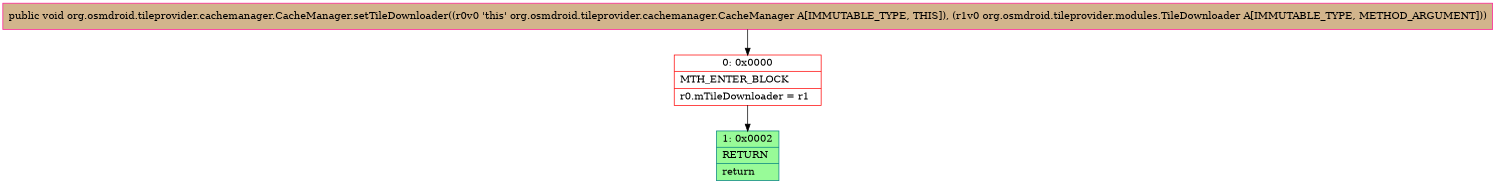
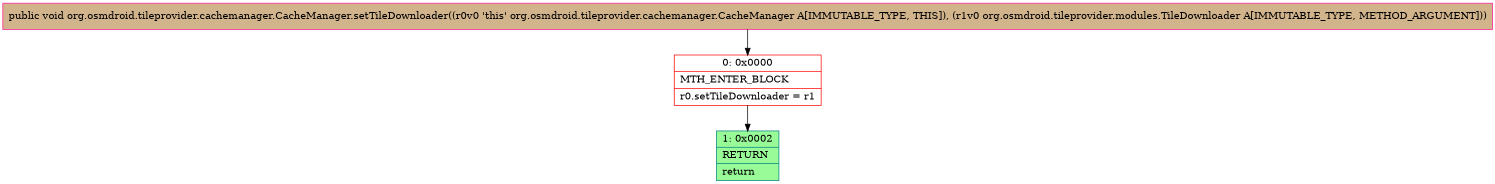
node "0: 0x0000": text "r0.mTileDownloader = r1" -> "r0.setTileDownloader = r1"
